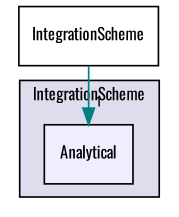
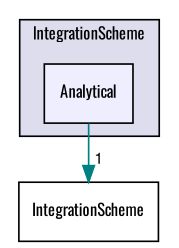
edge "IntegrationScheme" -> "Analytical": reversed
